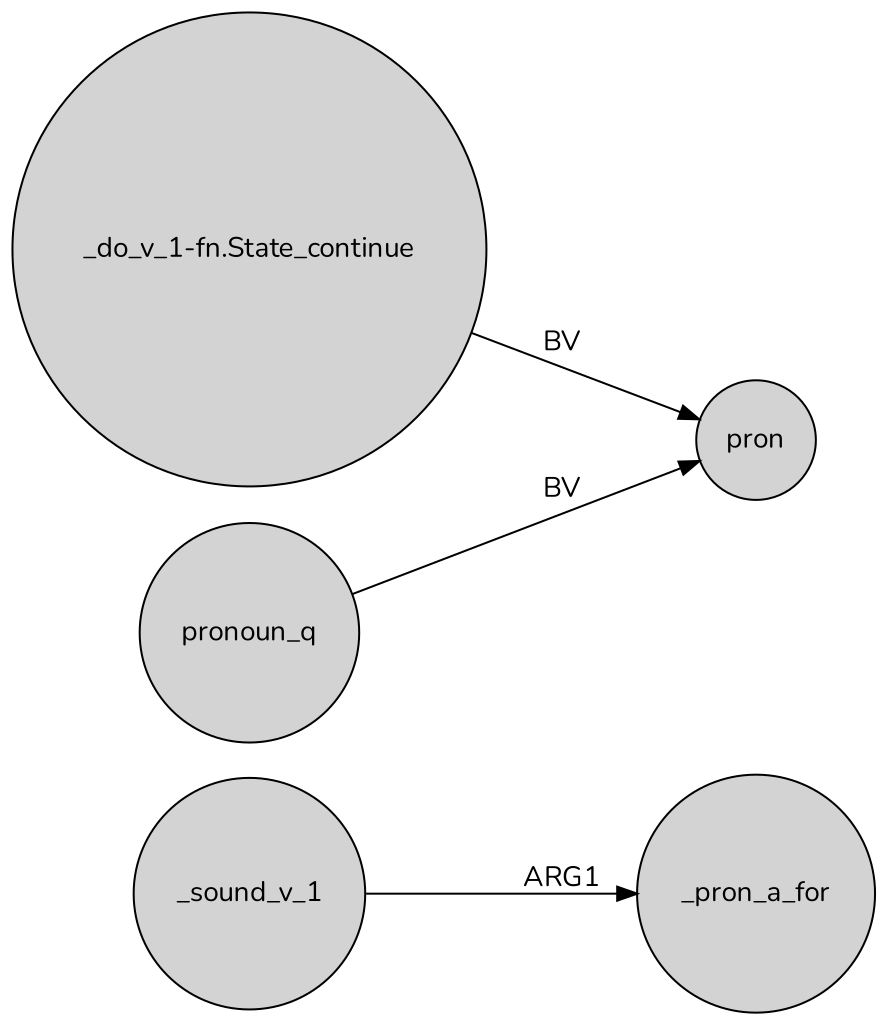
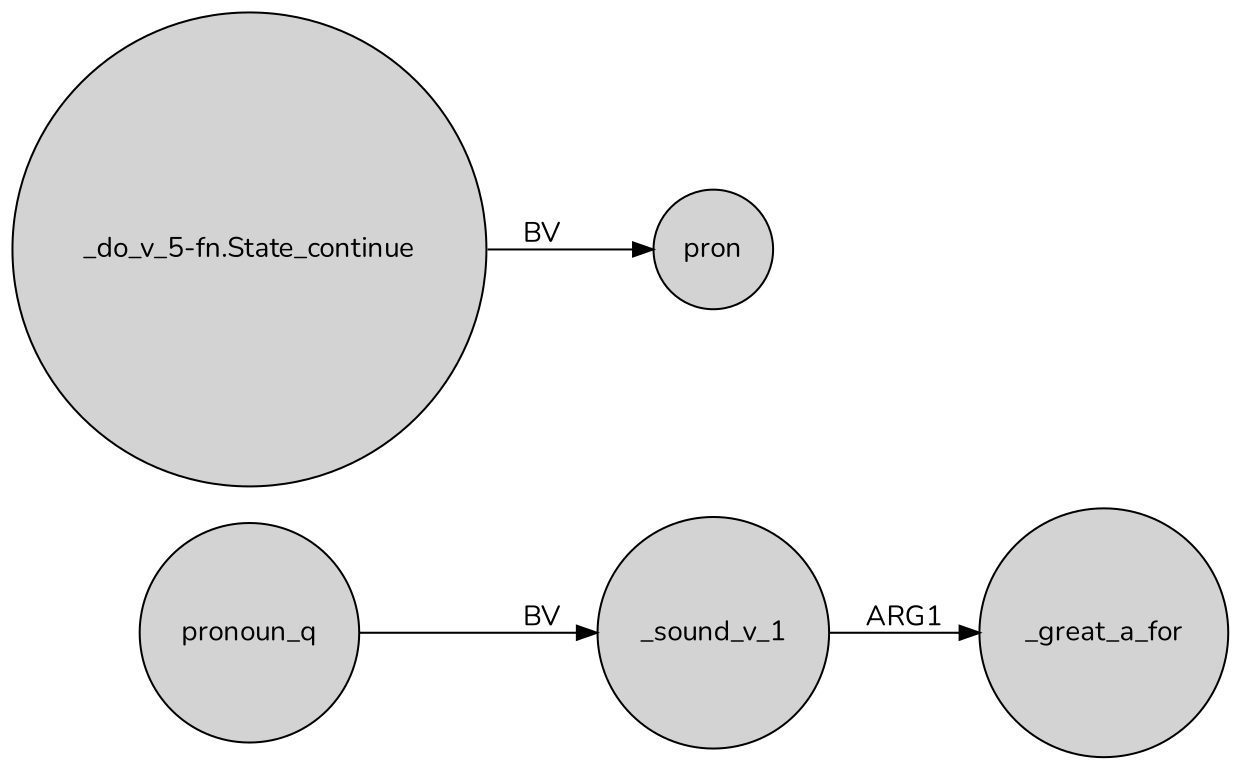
node "_do_v_1-fn.State_continue": label "_do_v_1-fn.State_continue" -> "_do_v_5-fn.State_continue"
edge "pronoun_q" -> "pron": now "pronoun_q" -> "_sound_v_1"
node "_pron_a_for": label "_pron_a_for" -> "_great_a_for"
